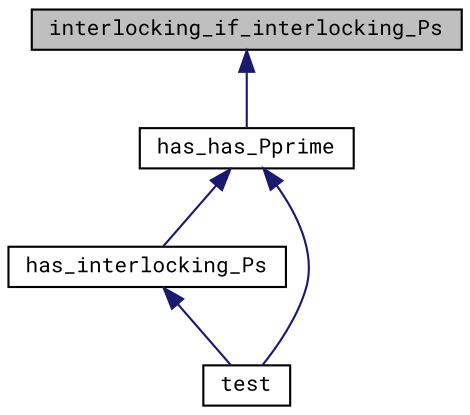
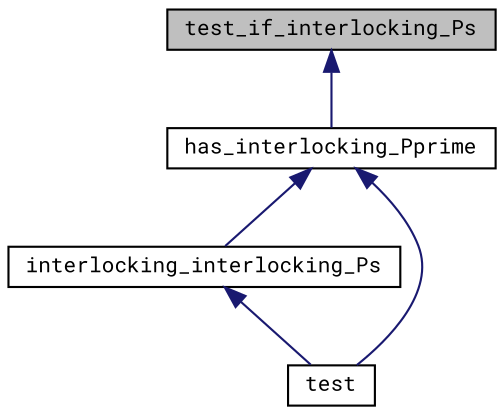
node "interlocking_if_interlocking_Ps": label "interlocking_if_interlocking_Ps" -> "test_if_interlocking_Ps"
node "has_has_Pprime": label "has_has_Pprime" -> "has_interlocking_Pprime"
node "has_interlocking_Ps": label "has_interlocking_Ps" -> "interlocking_interlocking_Ps"
